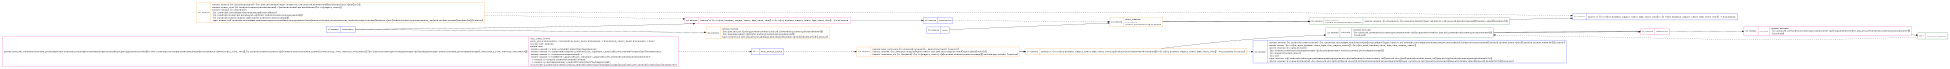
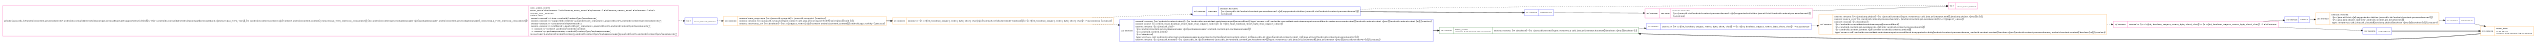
edge "26: 0x001e" -> "25: 0x001c": reversed
node "33: 0x0018": text "LOOP_NEEDED" -> "LOOP_END"
edge "28: 0x002a" -> "35: 0x0018": added
edge "34: 0x0018" -> "33: 0x0018": style dashed -> bold
edge "31: 0x002a" -> "27: 0x0028": reversed
node "31: 0x002a": text "SYNTHETIC" -> "DIRECT"
node "35: 0x0018": text "LOOP" -> "SYNTHETIC"
edge "23: 0x000a" -> "24: 0x0018": added
node "32: 0x002e": color deeppink -> blue
node "22: 0x0009": color darkgreen -> blue
node "19: ?": color darkgreen -> deeppink
edge "19: ?" -> "22: 0x0009": reversed
edge "21: 0x0007" -> "22: 0x0009": style solid -> dashed
node "23: 0x000a": text "(r3 I:int)" -> "(r3 I:signature)"
